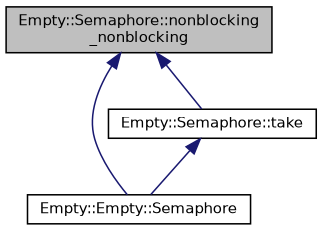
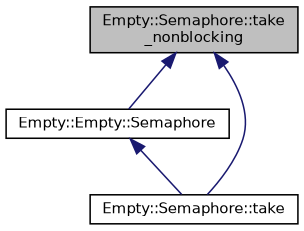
node "Empty::Semaphore::nonblocking _nonblocking": label "Empty::Semaphore::nonblocking _nonblocking" -> "Empty::Semaphore::take _nonblocking"
edge "Empty::Empty::Semaphore" -> "Empty::Semaphore::take": reversed
